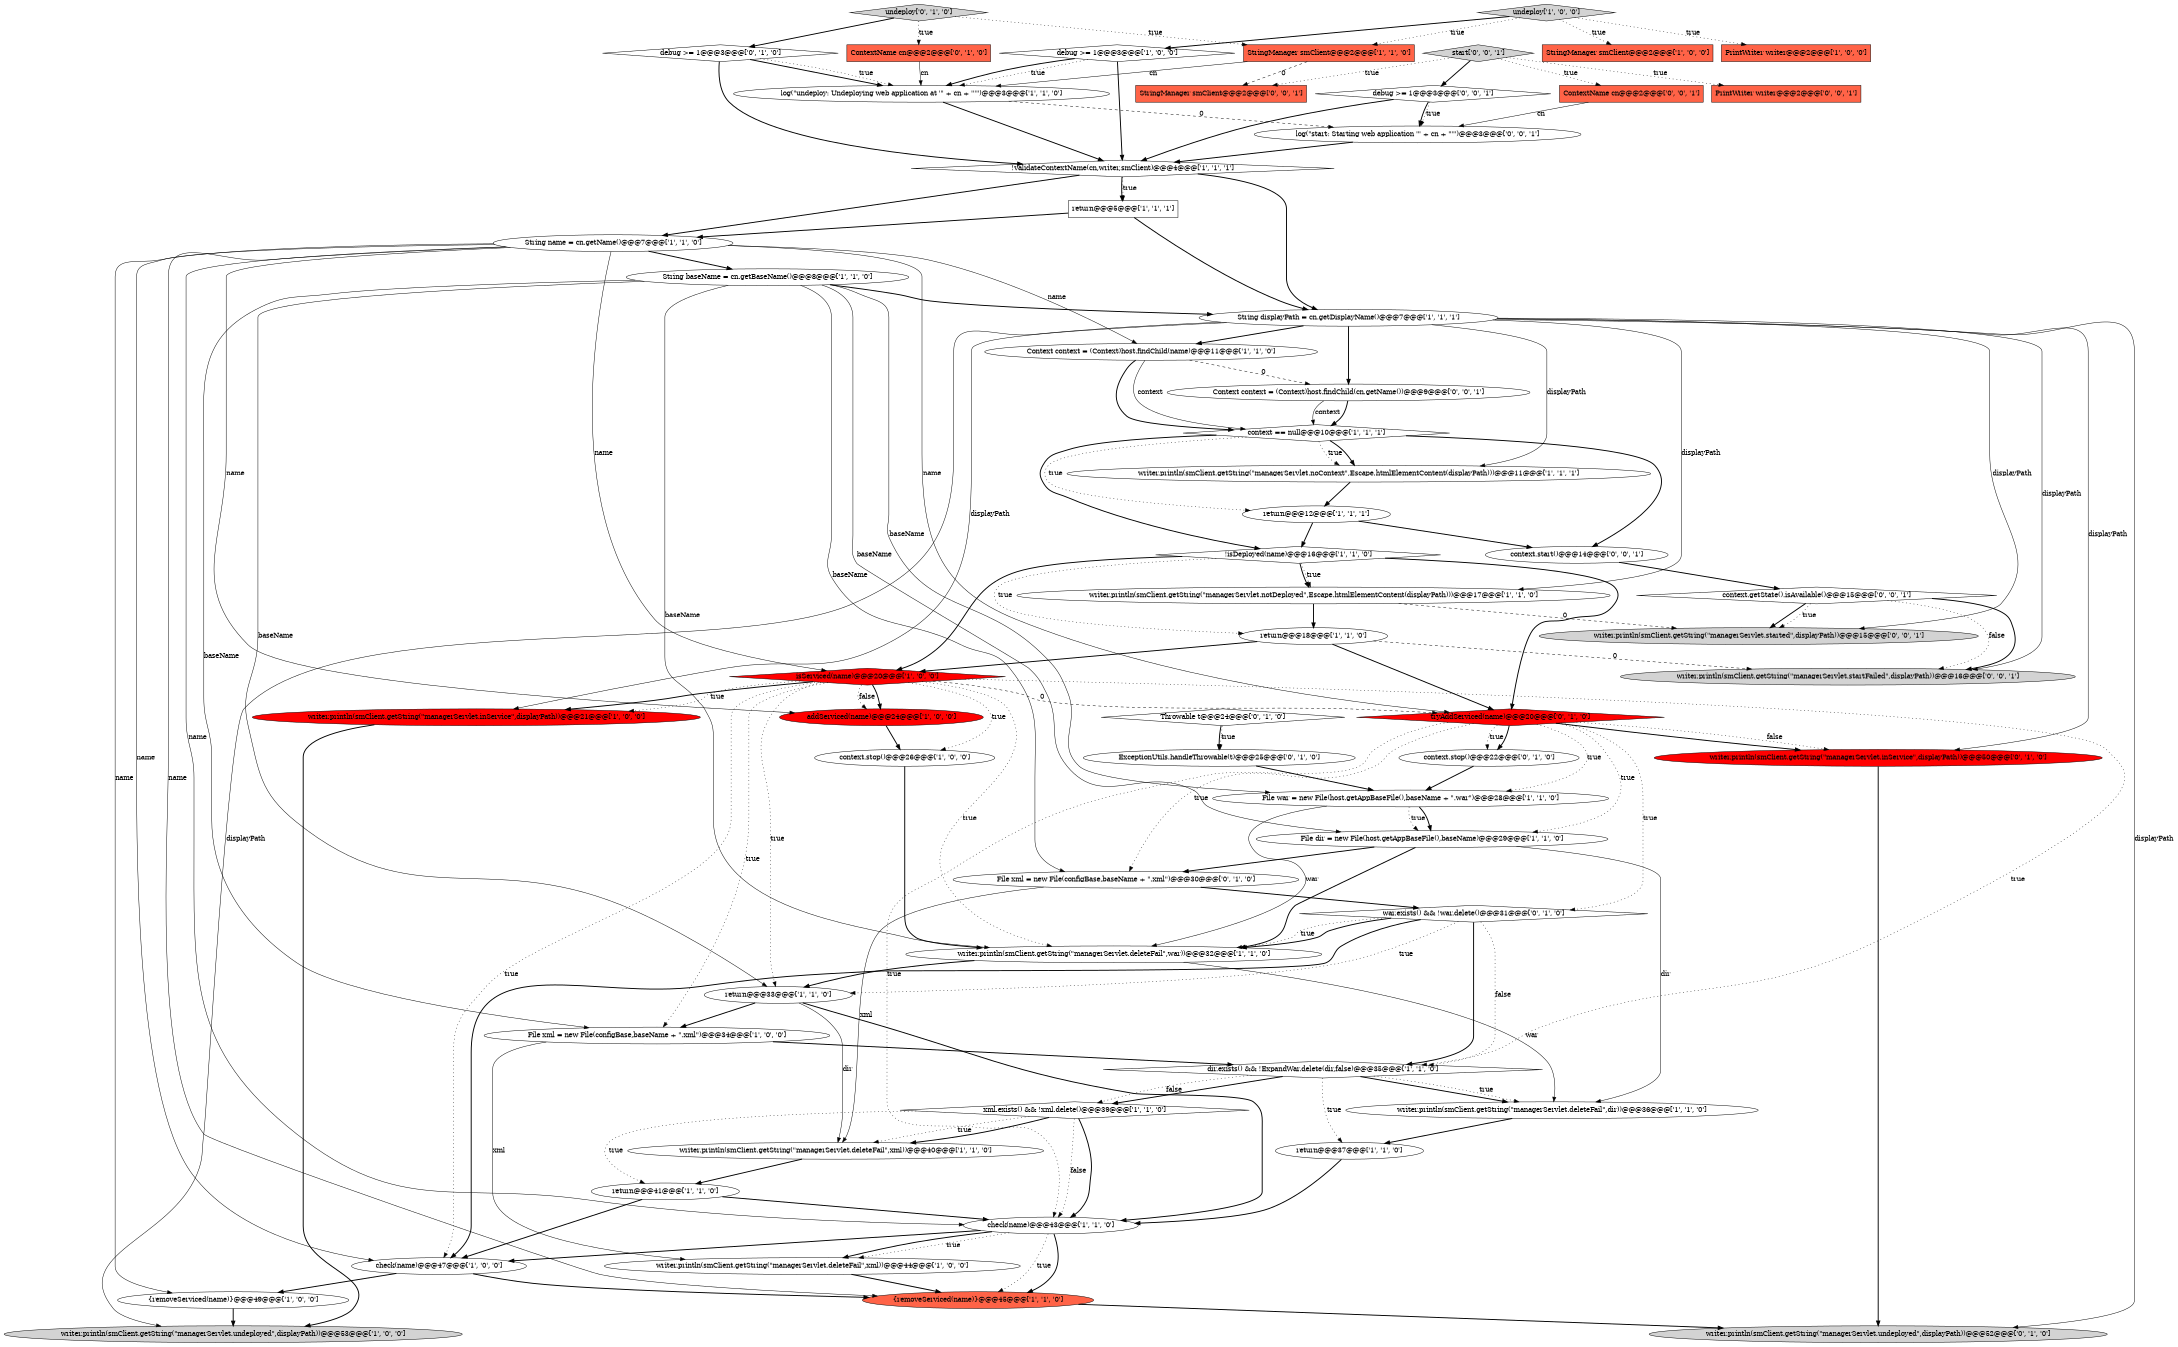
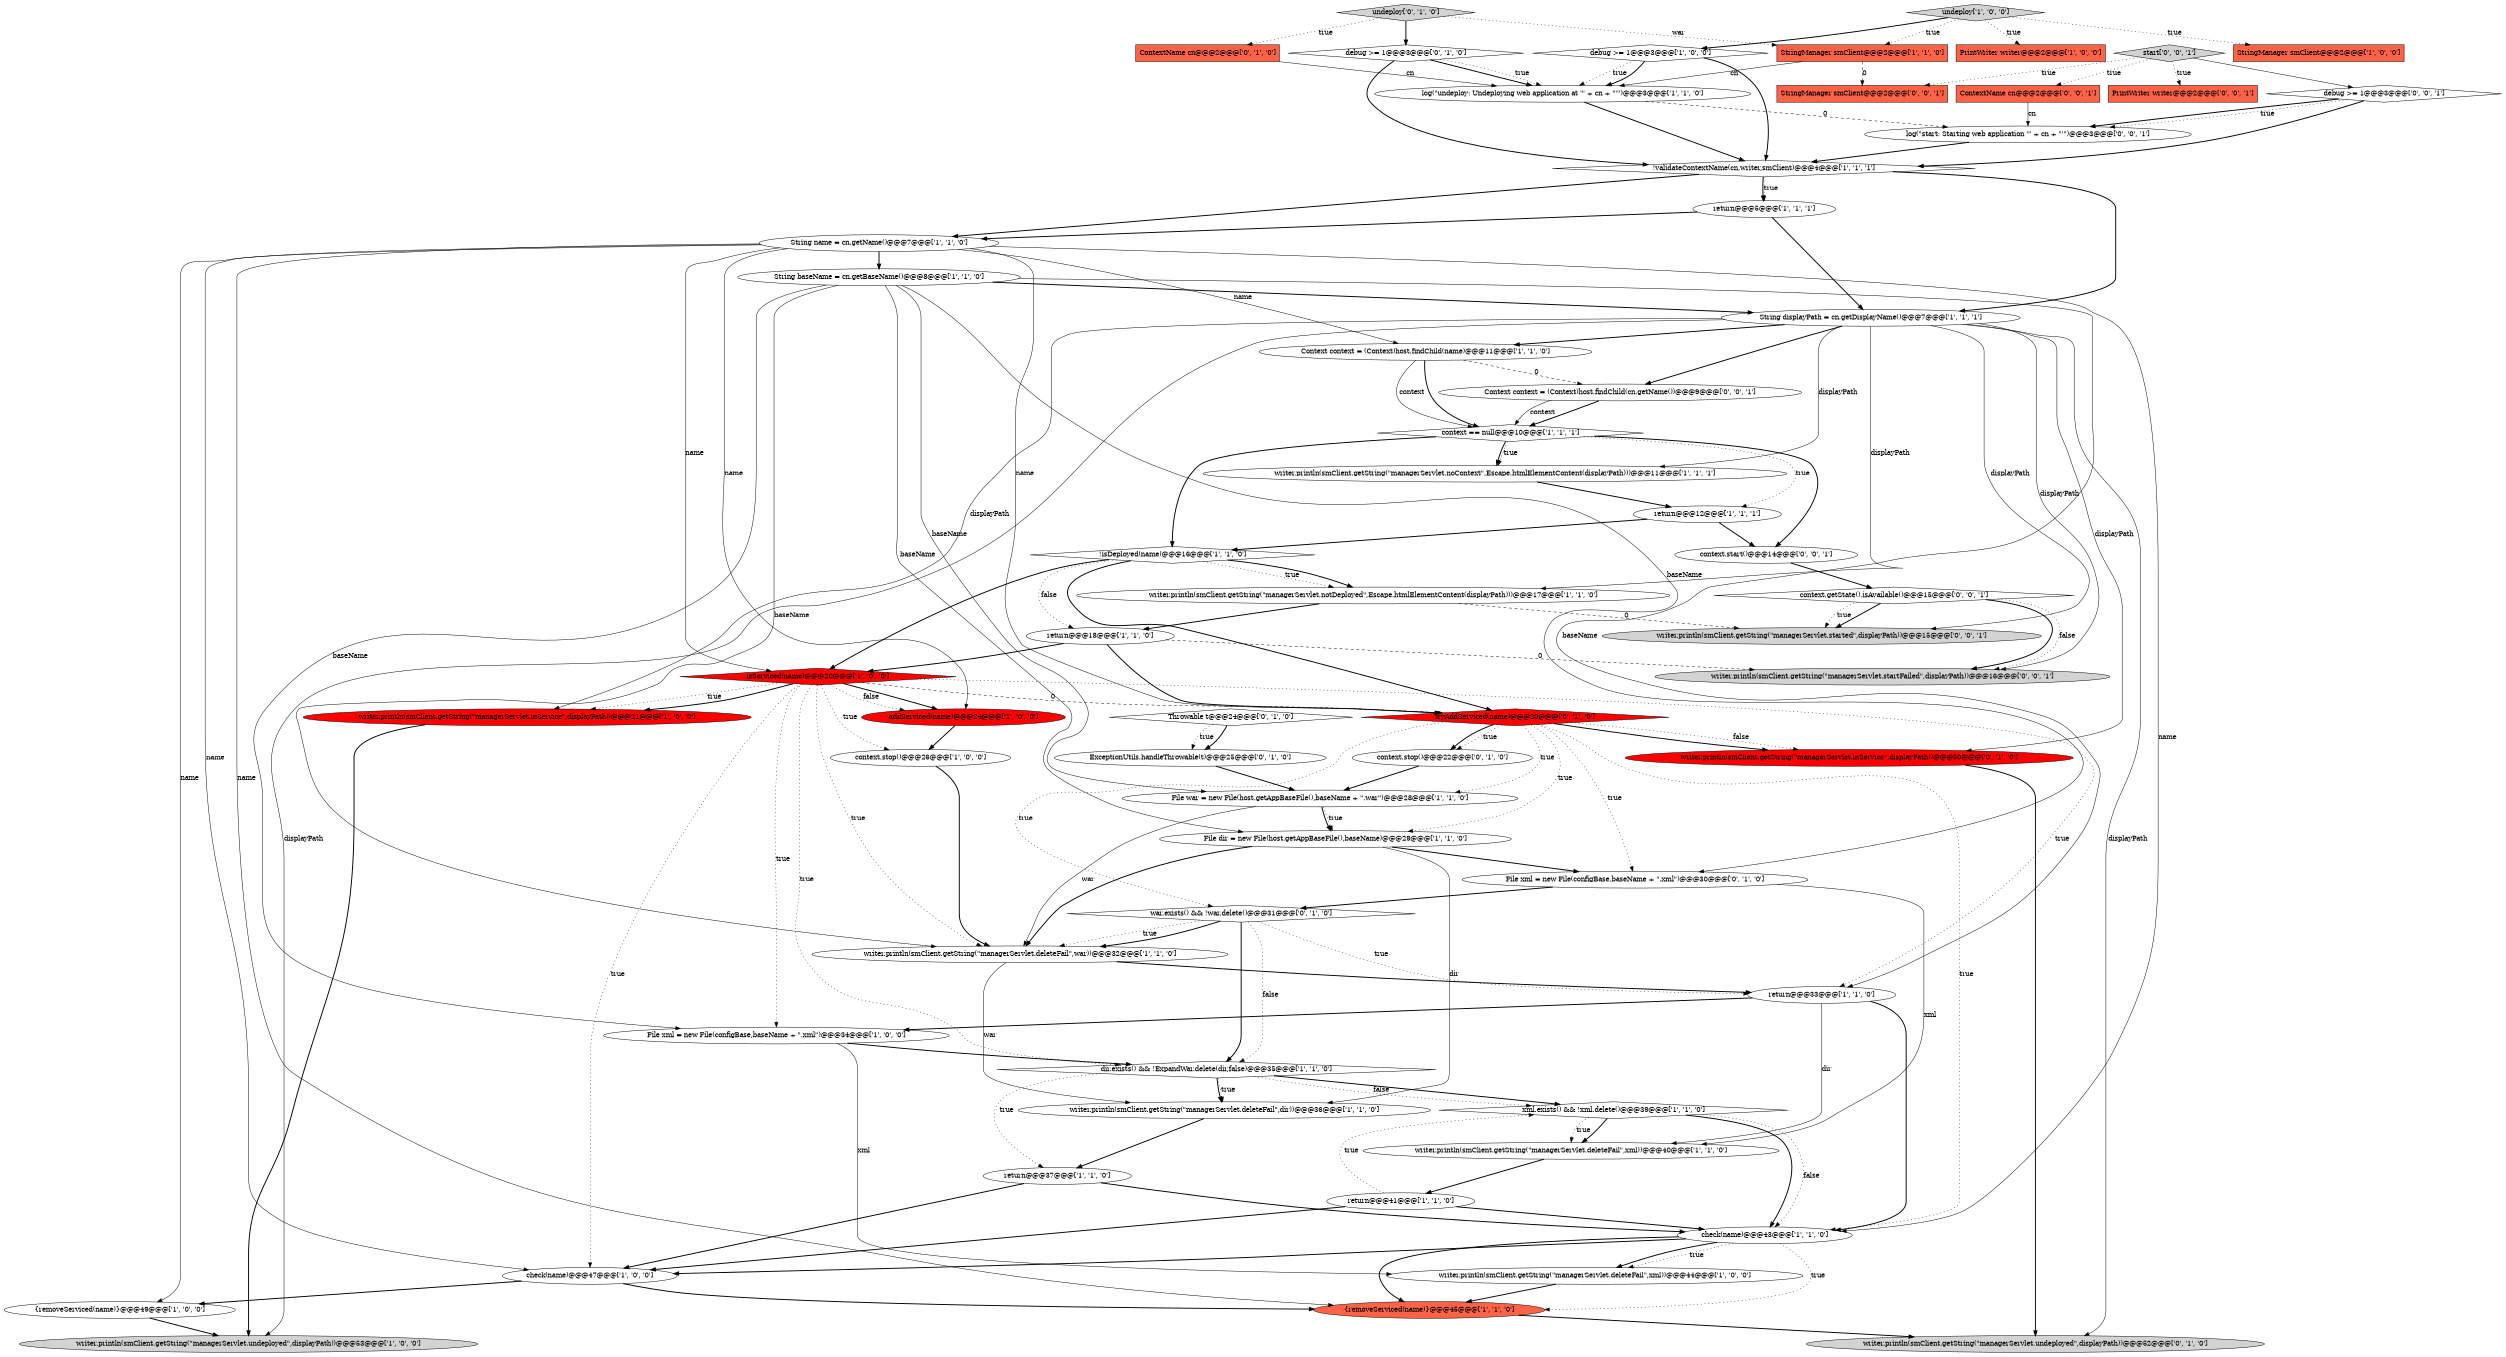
edge "undeploy['0', '1', '0']" -> "StringManager smClient@@@2@@@['1', '1', '0']": label "true" -> "war"
edge "start['0', '0', '1']" -> "debug >= 1@@@3@@@['0', '0', '1']": style bold -> solid
node "return@@@5@@@['1', '1', '1']": shape box -> ellipse
edge "!isDeployed(name)@@@16@@@['1', '1', '0']" -> "return@@@18@@@['1', '1', '0']": label "true" -> "false"
edge "war.exists() && !war.delete()@@@31@@@['0', '1', '0']" -> "check(name)@@@47@@@['1', '0', '0']": now "return@@@37@@@['1', '1', '0']" -> "check(name)@@@47@@@['1', '0', '0']"
edge "xml.exists() && !xml.delete()@@@39@@@['1', '1', '0']" -> "return@@@41@@@['1', '1', '0']": reversed
